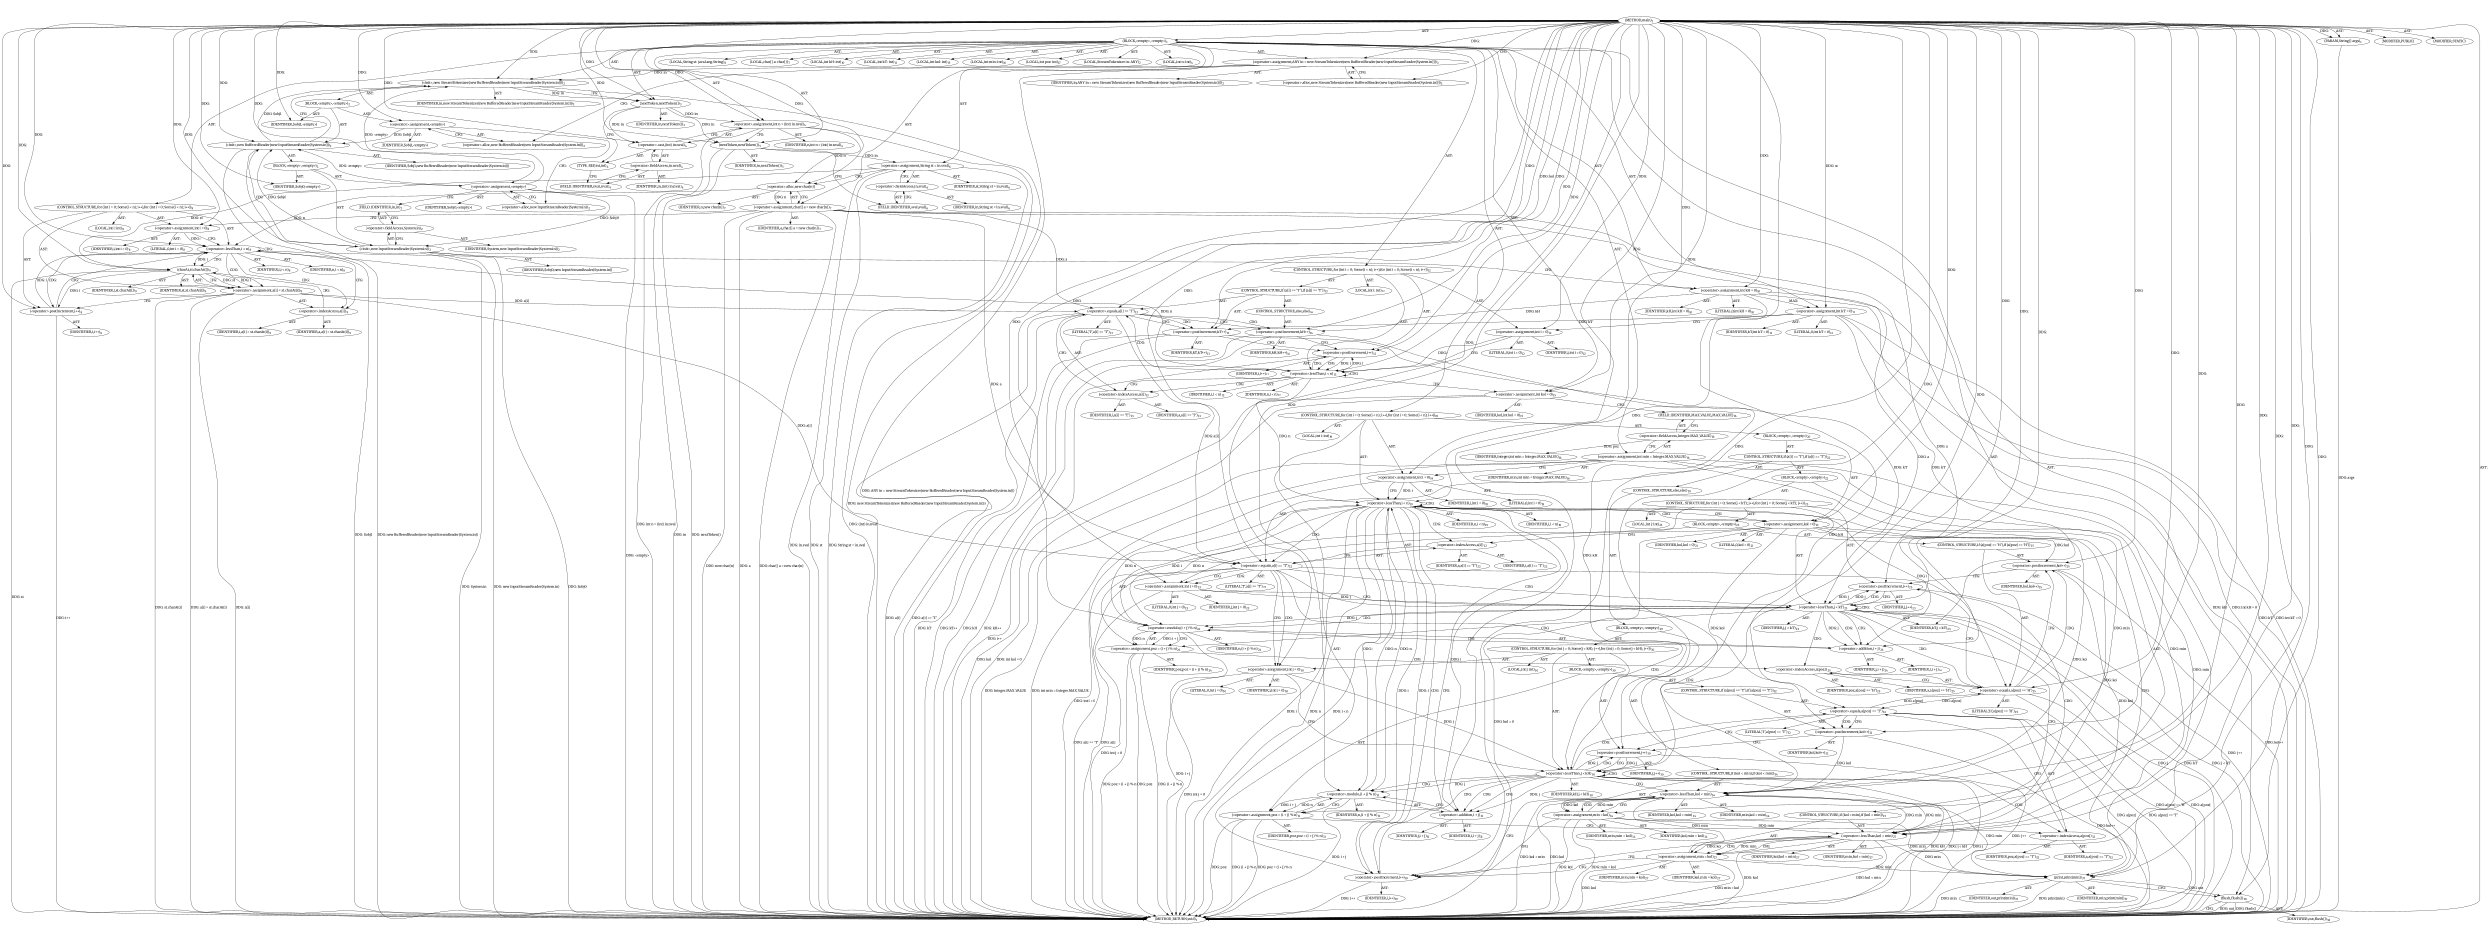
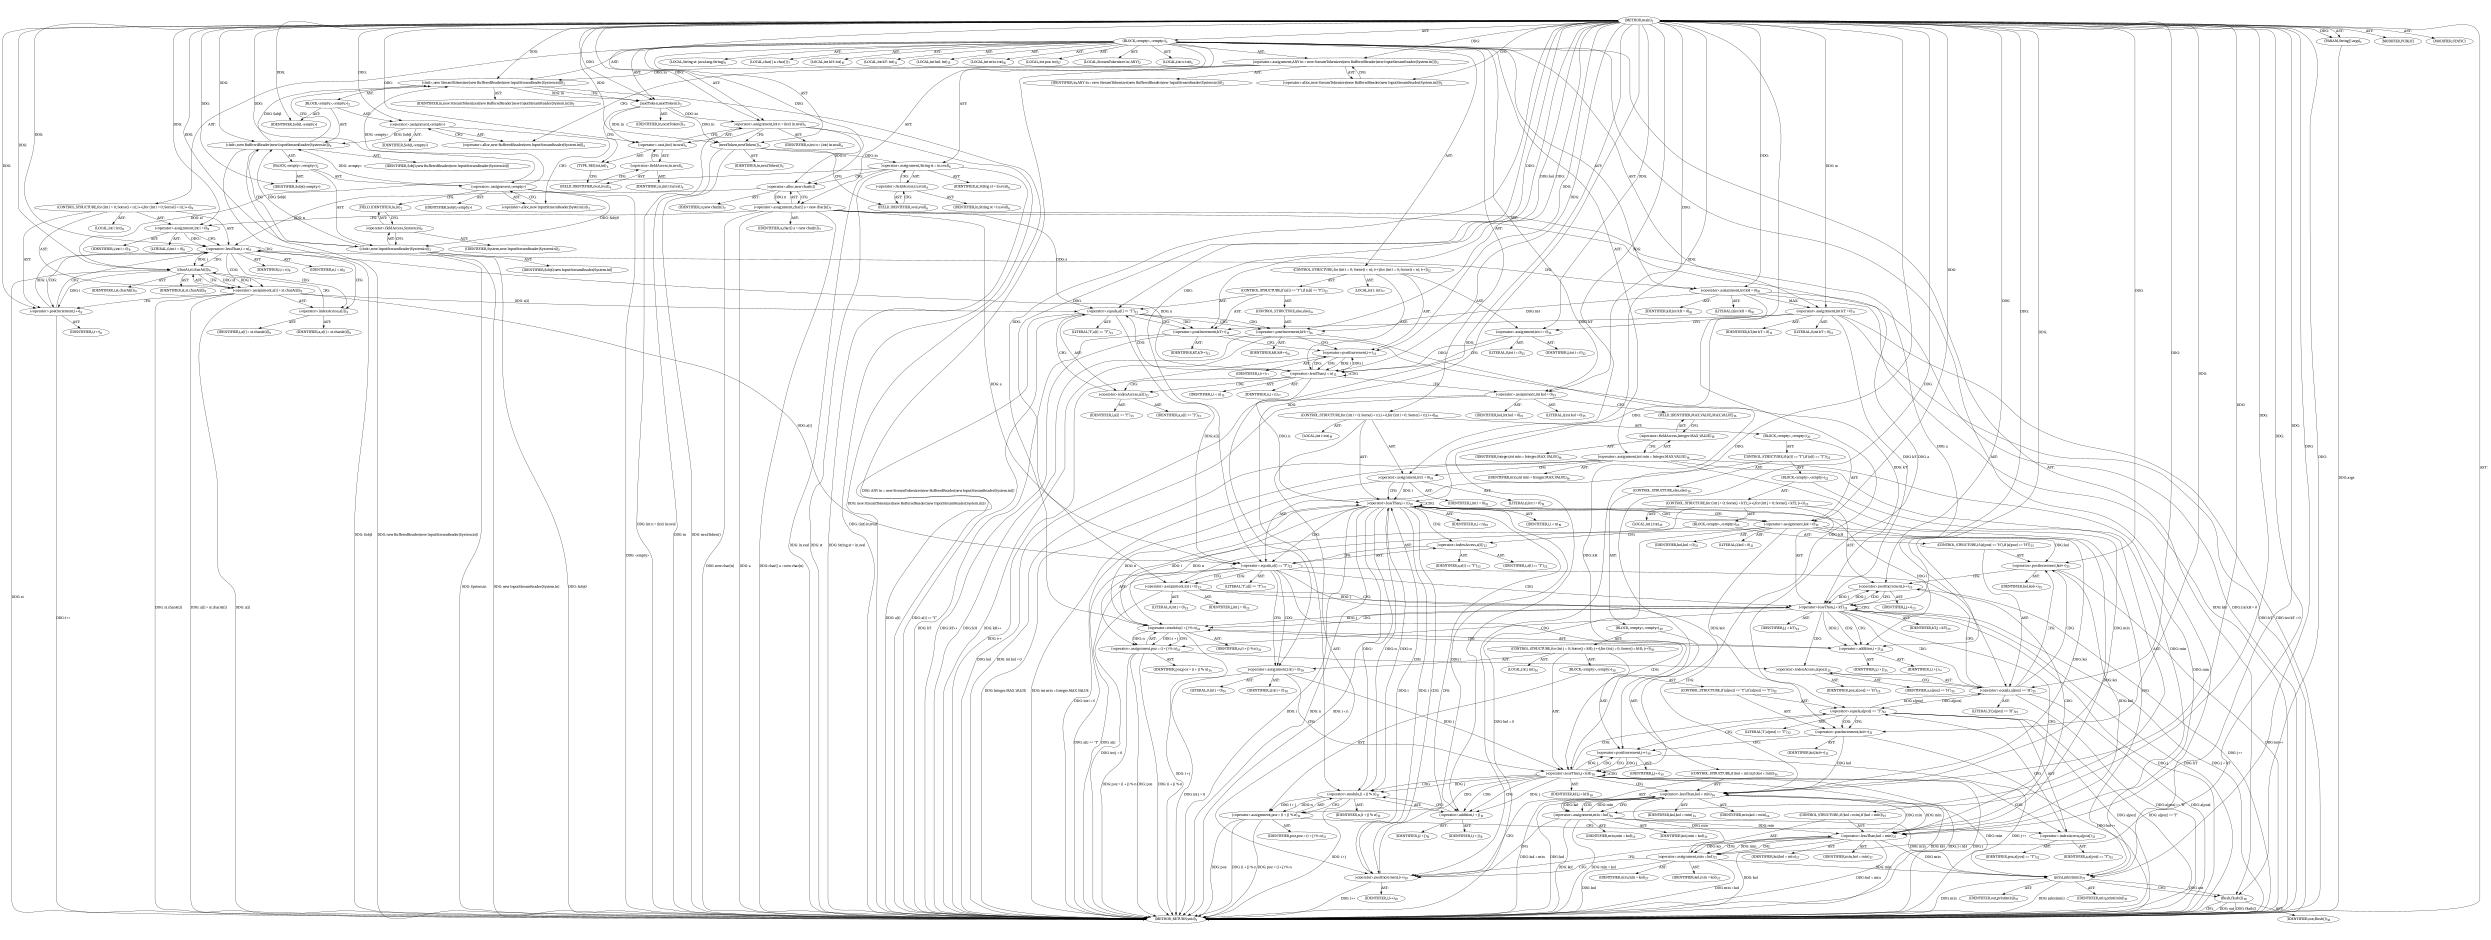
edge "(METHOD,main)" -> "(<operator>.lessThan,j < kH)": removed, label "DDG:"
node "(LITERAL,0,int kol = 0)": added
edge "(<operator>.fieldAccess,Integer.MAX_VALUE)" -> "(IDENTIFIER,Integer,int min = Integer.MAX_VALUE)": label "DDG: poz" -> "AST: "
edge "(<operator>.assignment,int kT = 0)" -> "(IDENTIFIER,kT,j < kT)": now "(<operator>.assignment,int kT = 0)" -> "(<operator>.lessThan,j < kT)"
